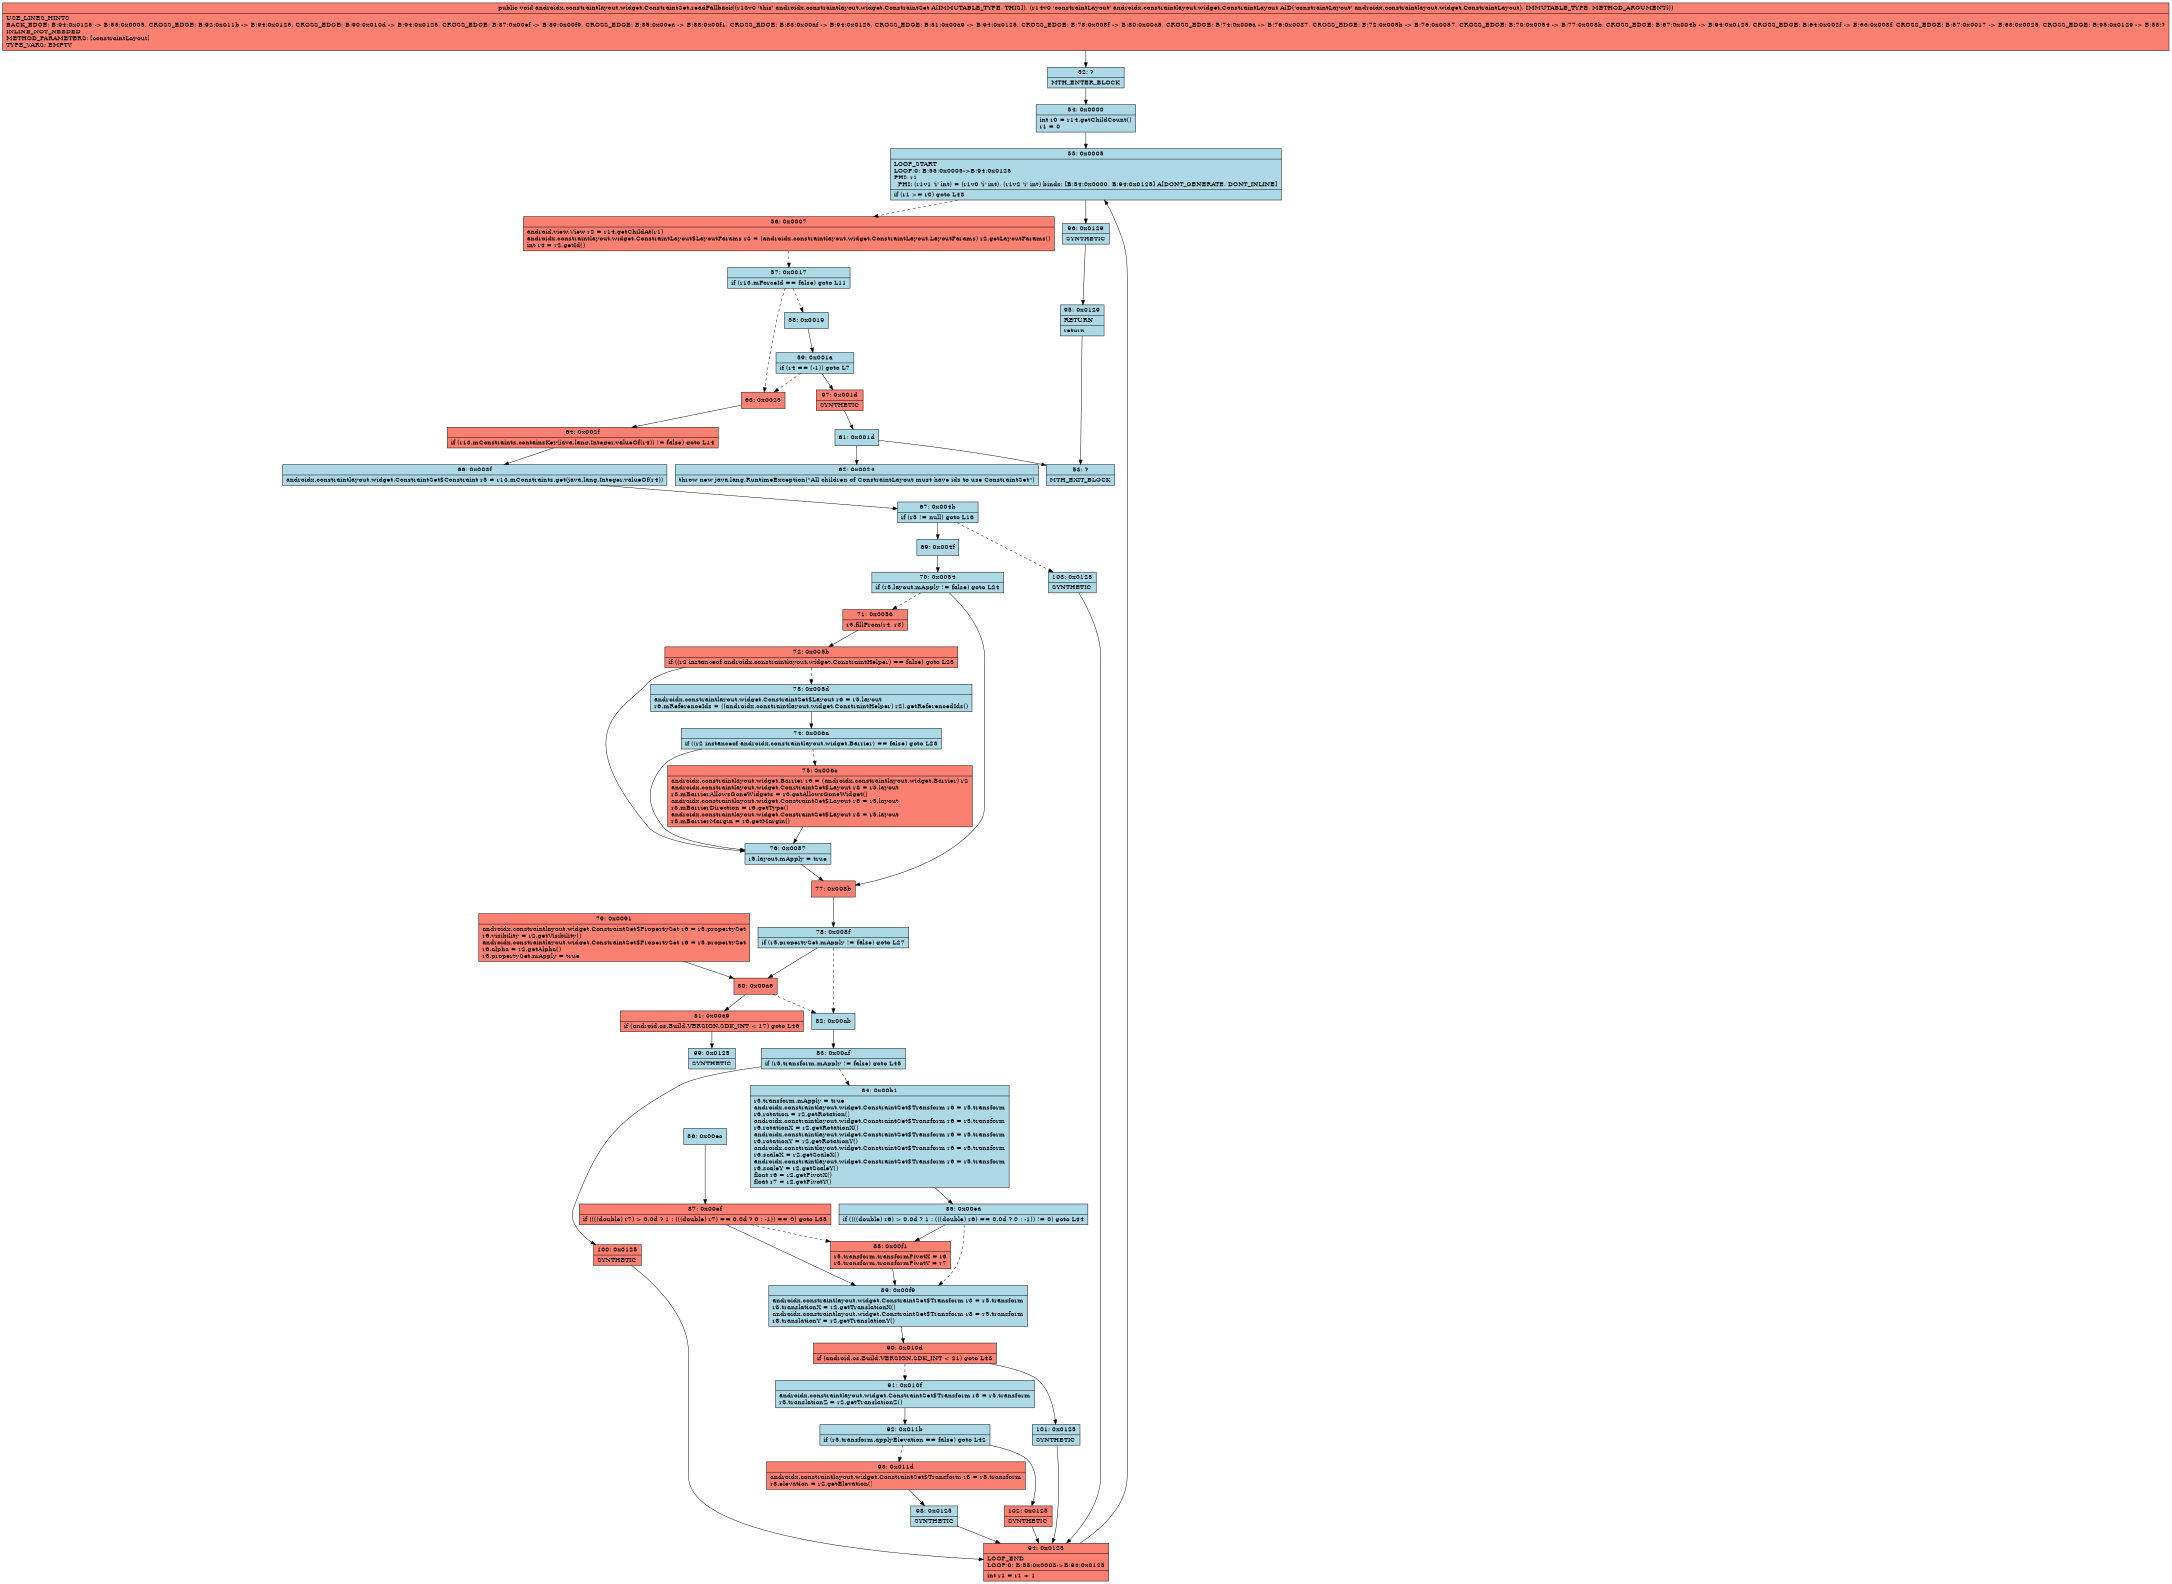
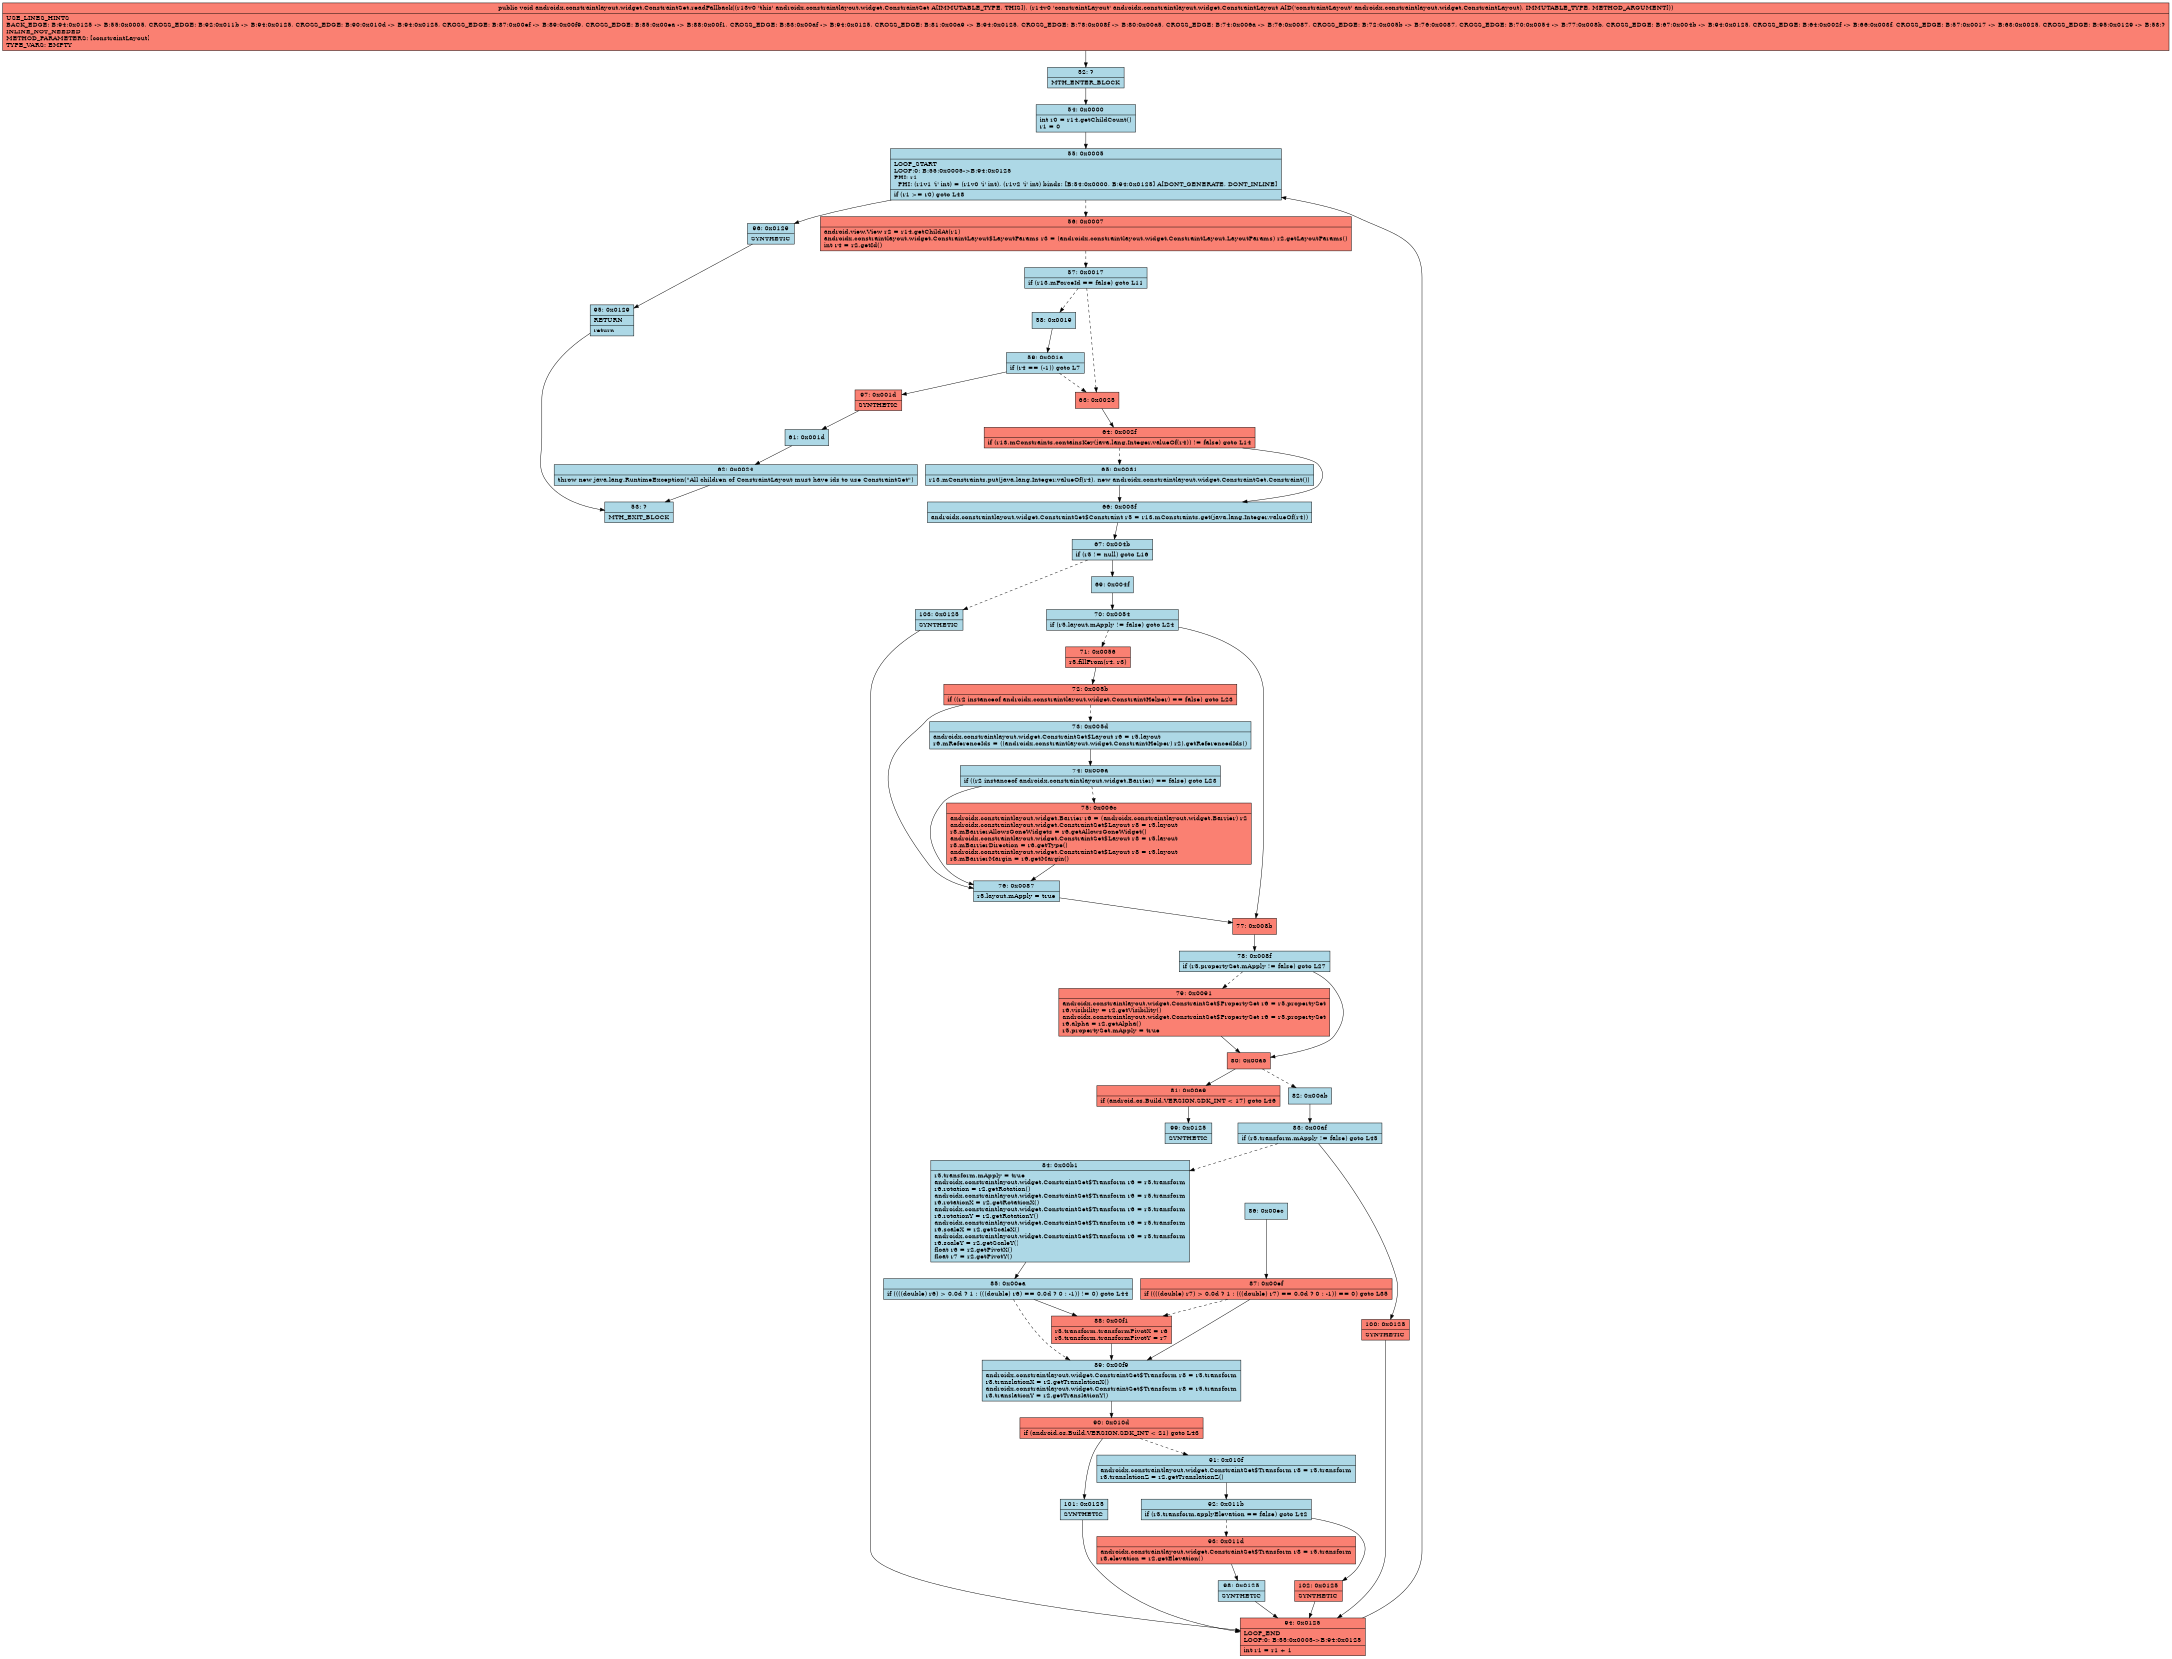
edge "61: 0x001d" -> "53: ?": now "62: 0x0024" -> "53: ?"
node "65: 0x0031": added
edge "78: 0x008f" -> "82: 0x00ab": now "78: 0x008f" -> "79: 0x0091"
